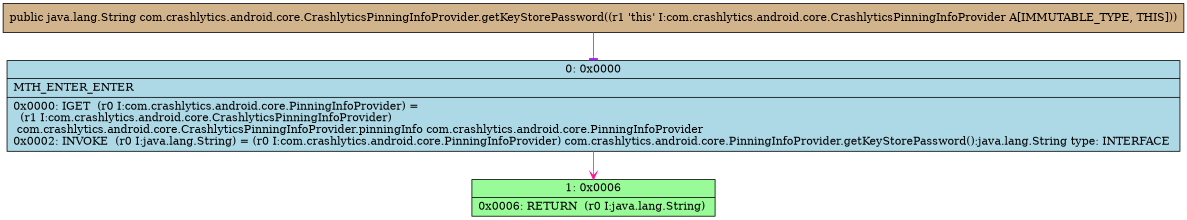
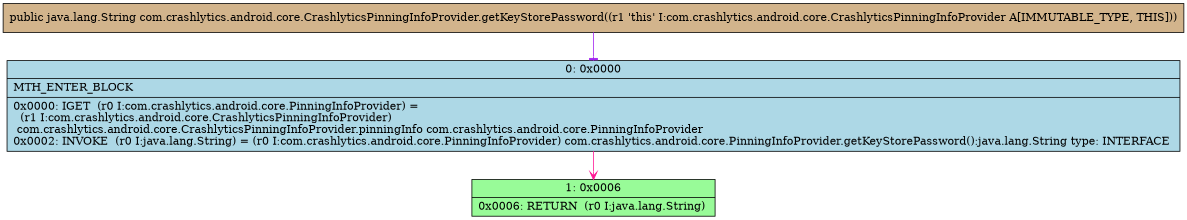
node "0: 0x0000": text "MTH_ENTER_ENTER" -> "MTH_ENTER_BLOCK"
